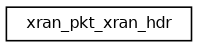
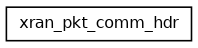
node "xran_pkt_xran_hdr": label "xran_pkt_xran_hdr" -> "xran_pkt_comm_hdr"
